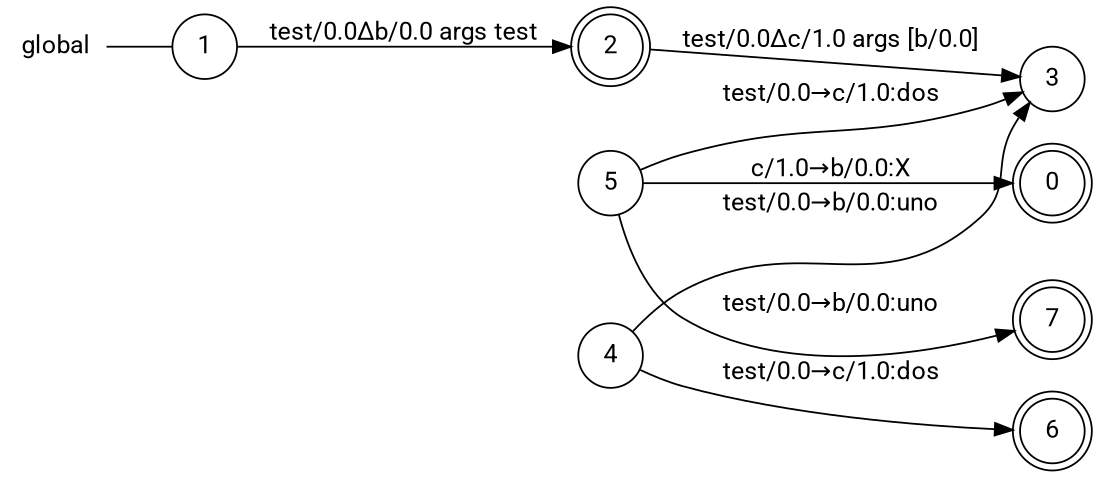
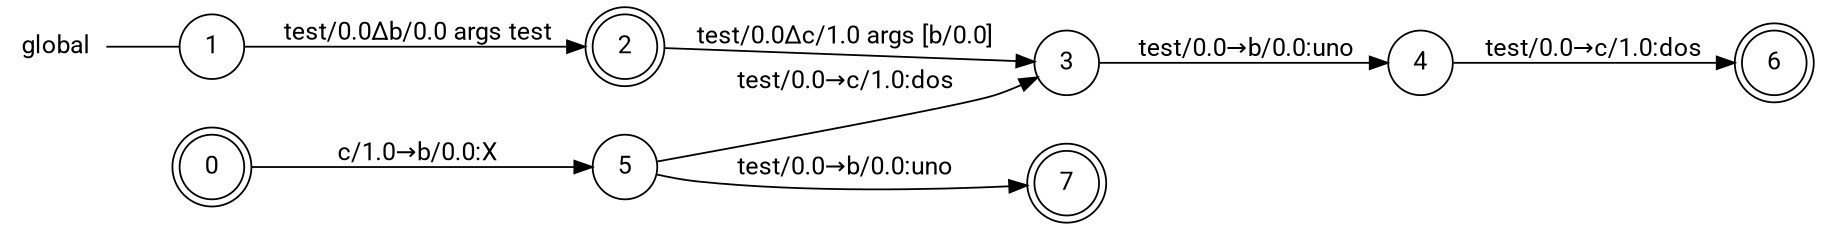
edge "5" -> "0": reversed
edge "4" -> "3": reversed
